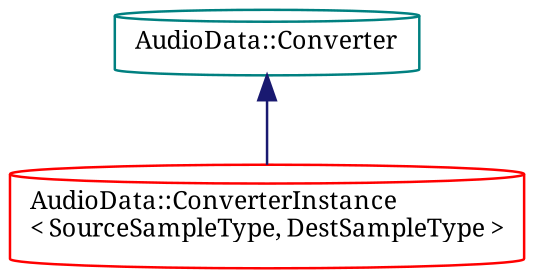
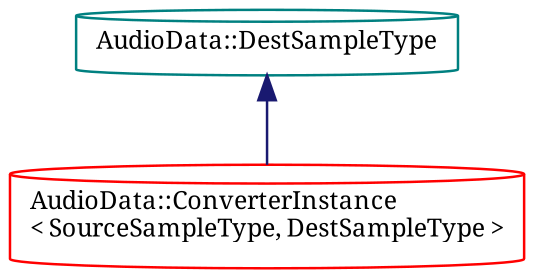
node "AudioData::Converter": label "AudioData::Converter" -> "AudioData::DestSampleType"
